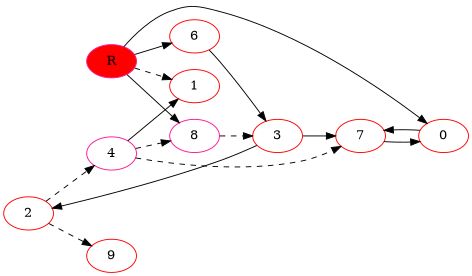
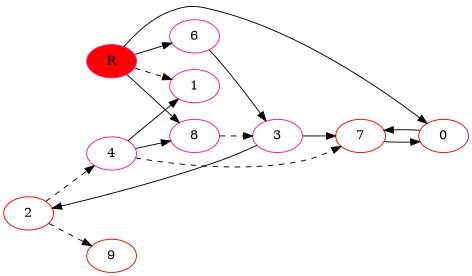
node "6": color red -> deeppink
node "1": color red -> deeppink
node "3": color red -> deeppink
edge "4" -> "8": style dashed -> solid
